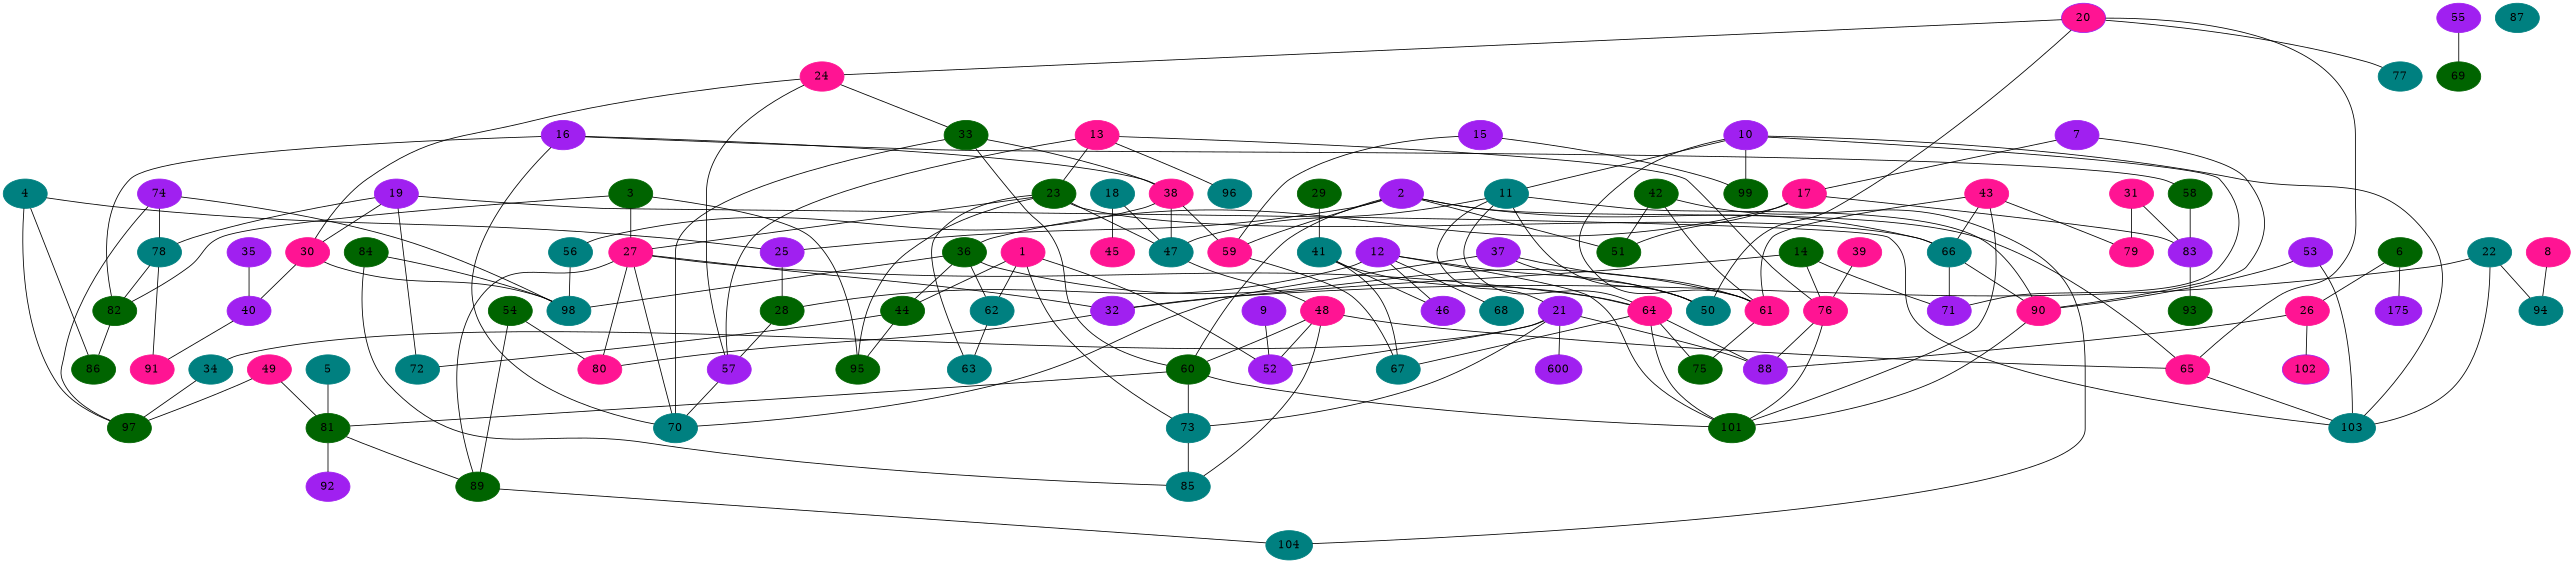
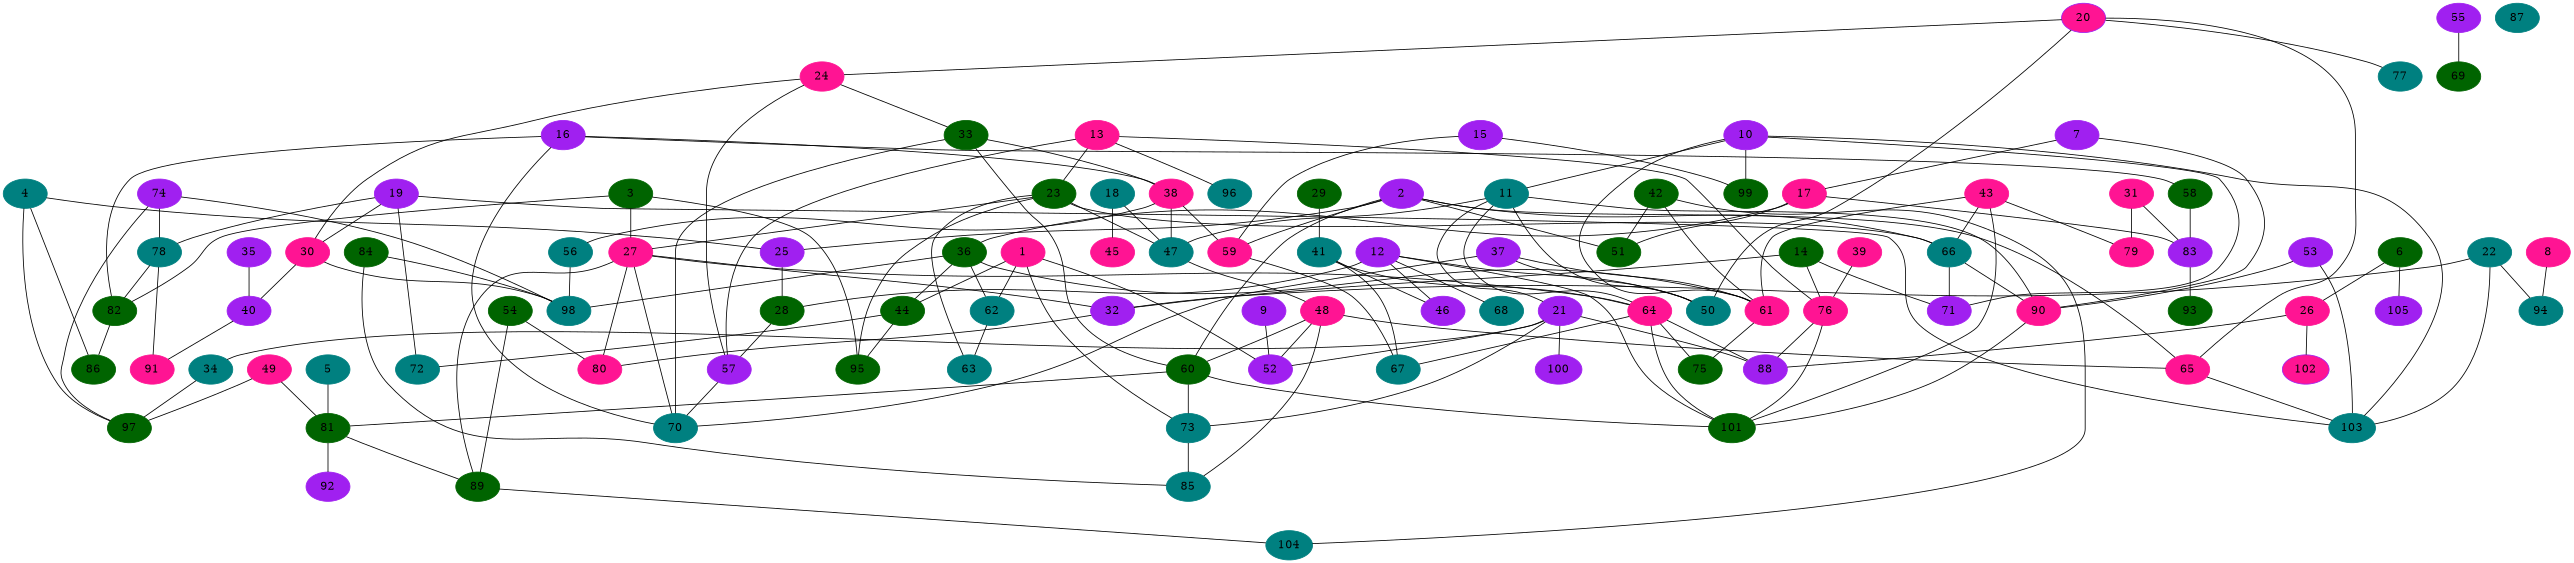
node "175": label "175" -> "105"
node "600": label "600" -> "100"
